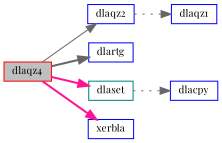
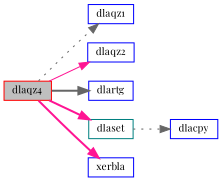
edge "dlaqz2" -> "dlaqz1": now "dlaqz4" -> "dlaqz1"
edge "dlaqz4" -> "dlaqz2": color gray40 -> deeppink
